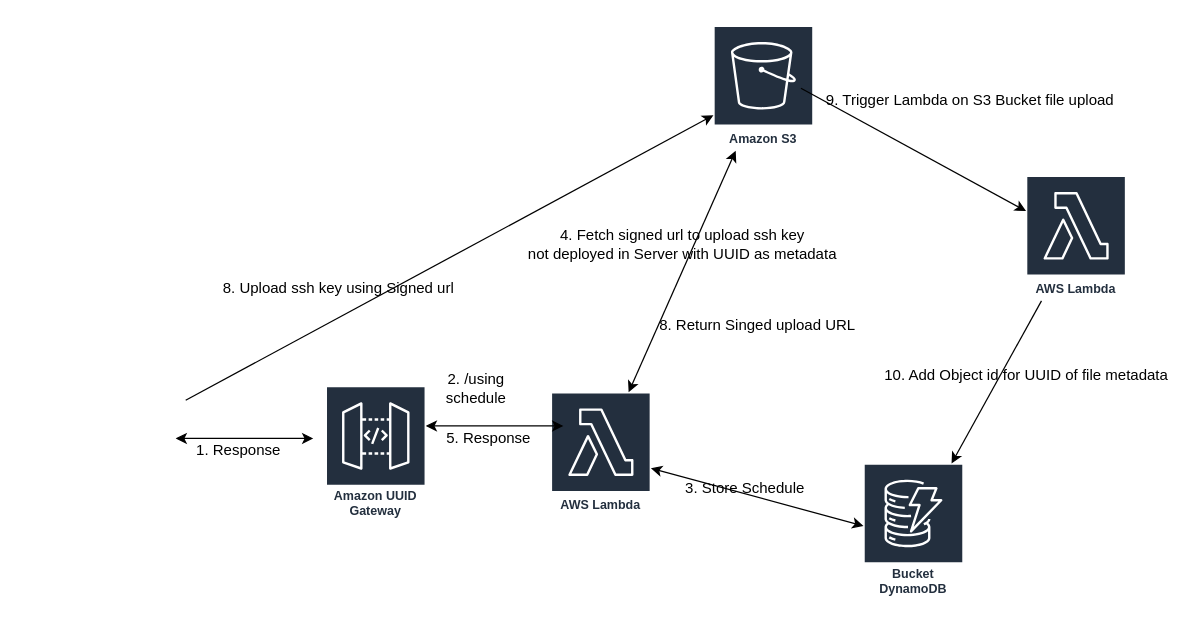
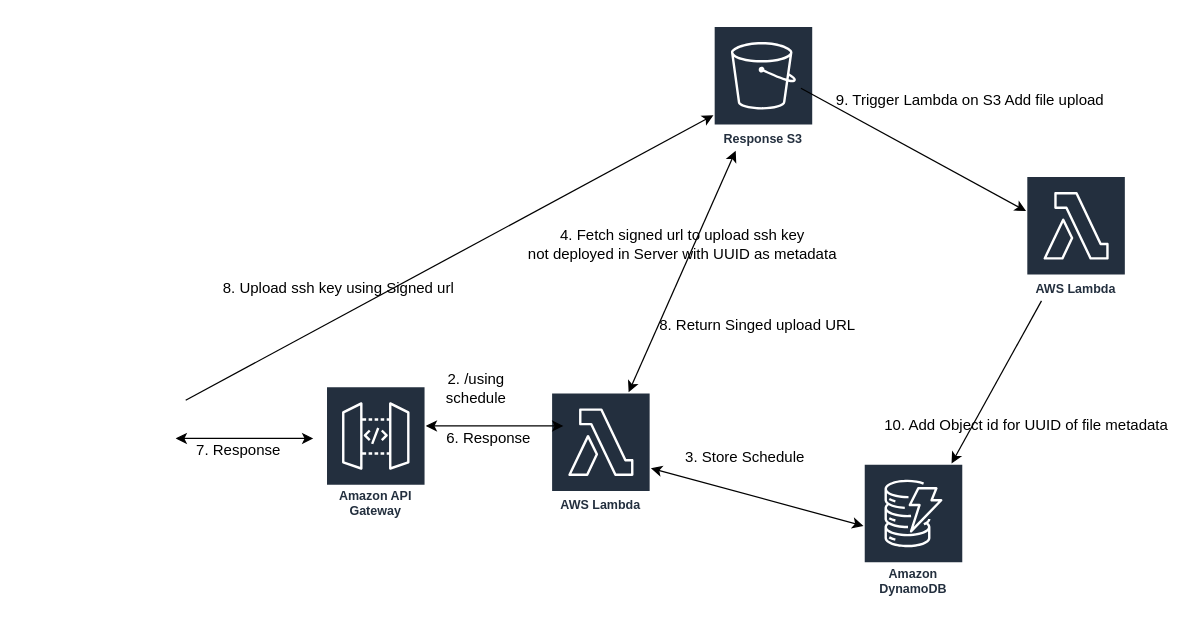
node "9. Trigger Lambda on S3 Bucket file upload": label "9. Trigger Lambda on S3 Bucket file upload" -> "9. Trigger Lambda on S3 Add file upload"
node "Amazon S3": label "Amazon S3" -> "Response S3"
node "10. Add Object id for UUID of file metadata": moved (1026, 376) -> (1026, 426)
node "5. Response": label "5. Response" -> "6. Response"
node "1. Response": label "1. Response" -> "7. Response"
node "3. Store Schedule": moved (744, 488) -> (744, 457)
node "Amazon UUID Gateway": label "Amazon UUID Gateway" -> "Amazon API Gateway"
node "Bucket DynamoDB": label "Bucket DynamoDB" -> "Amazon DynamoDB"
